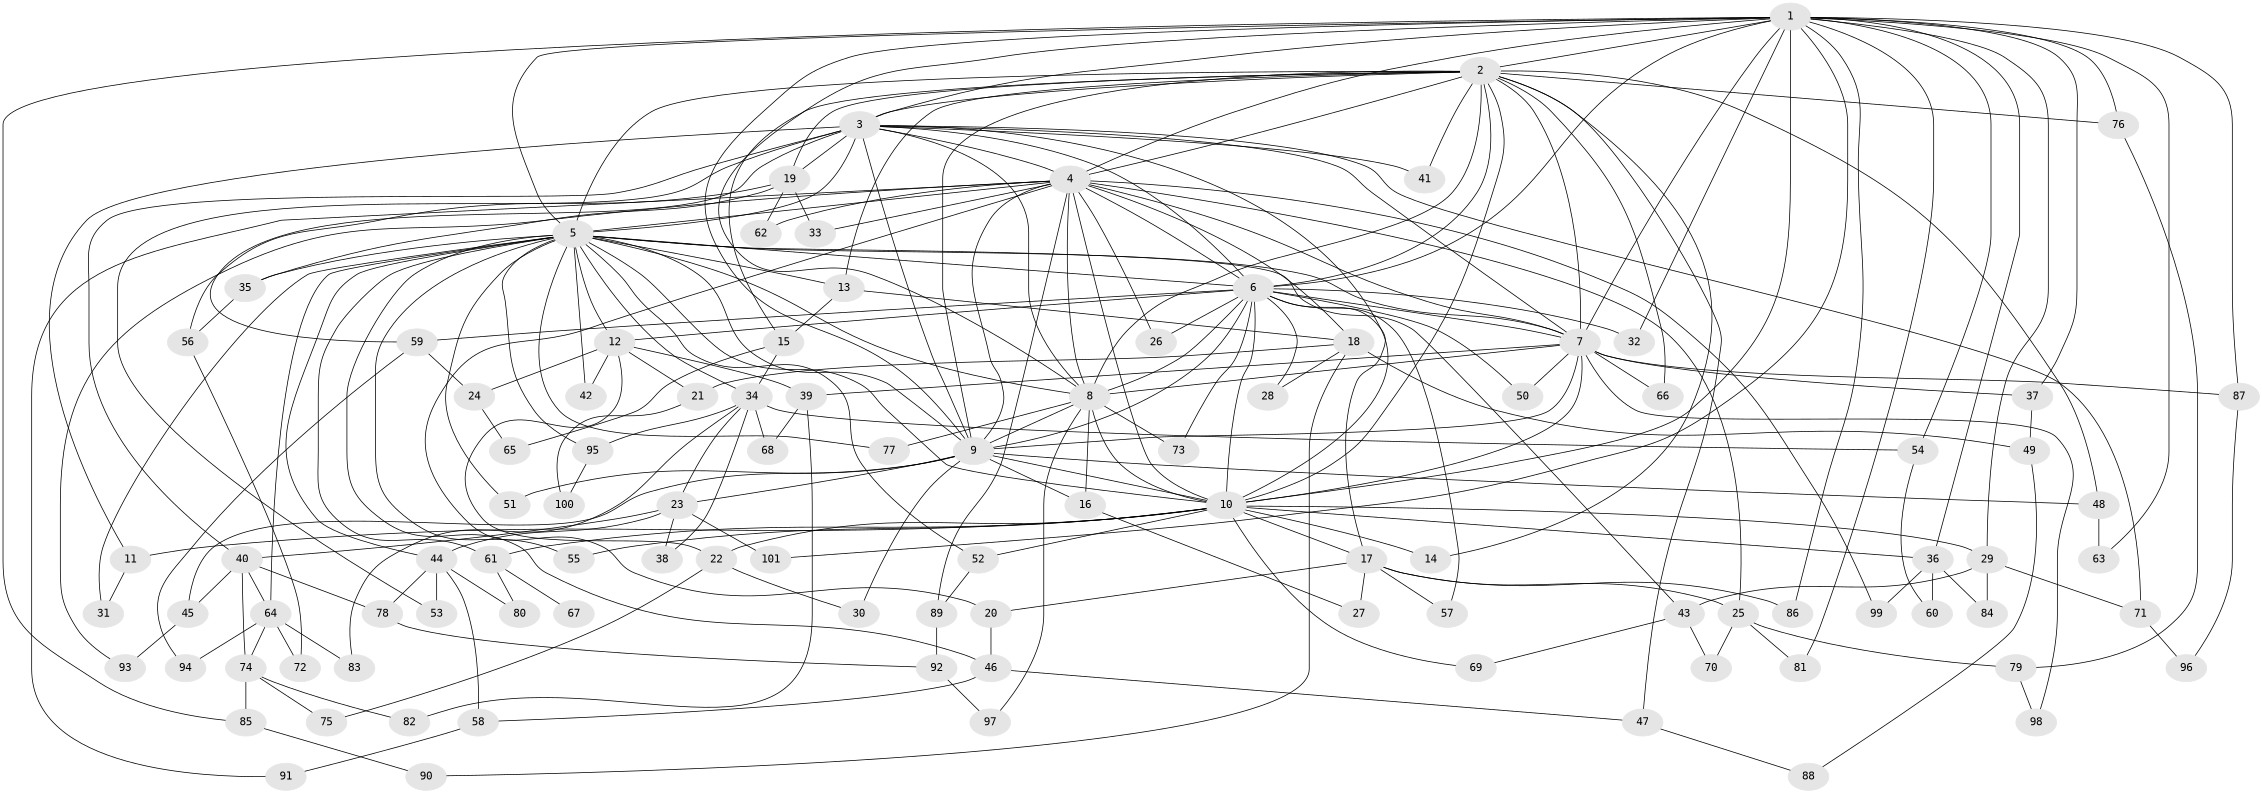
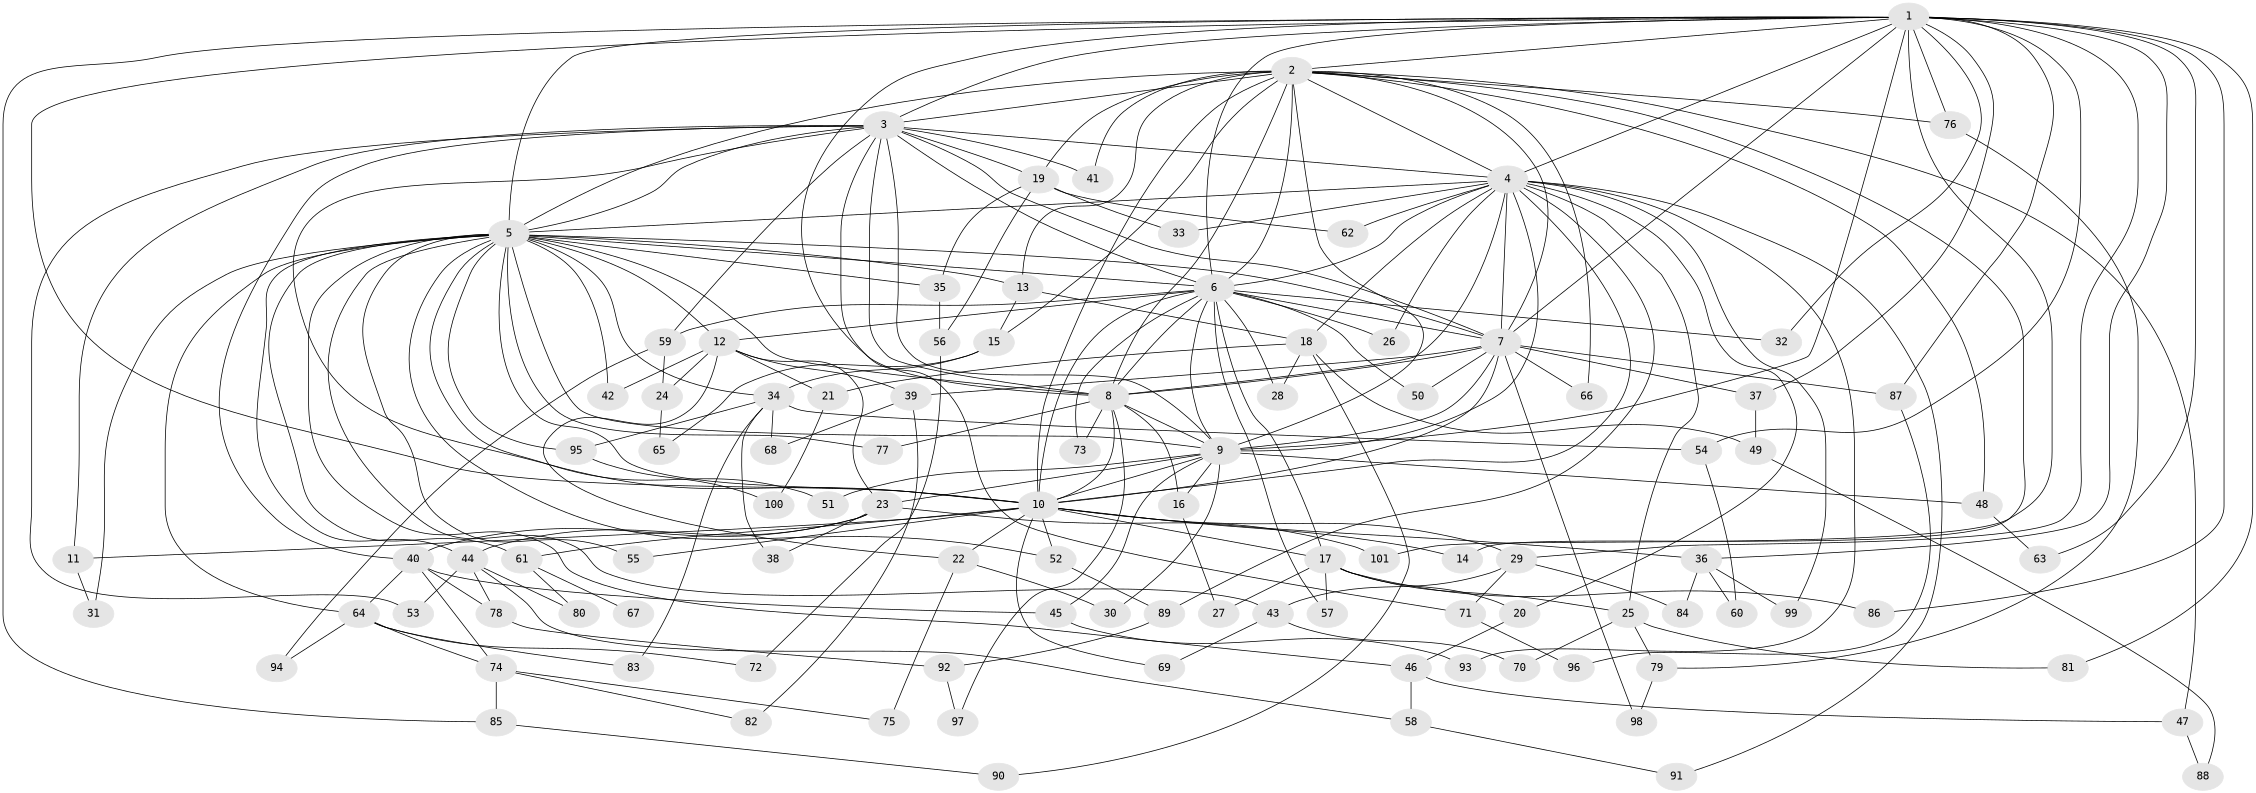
edge "34" -- "23": now "12" -- "23"
